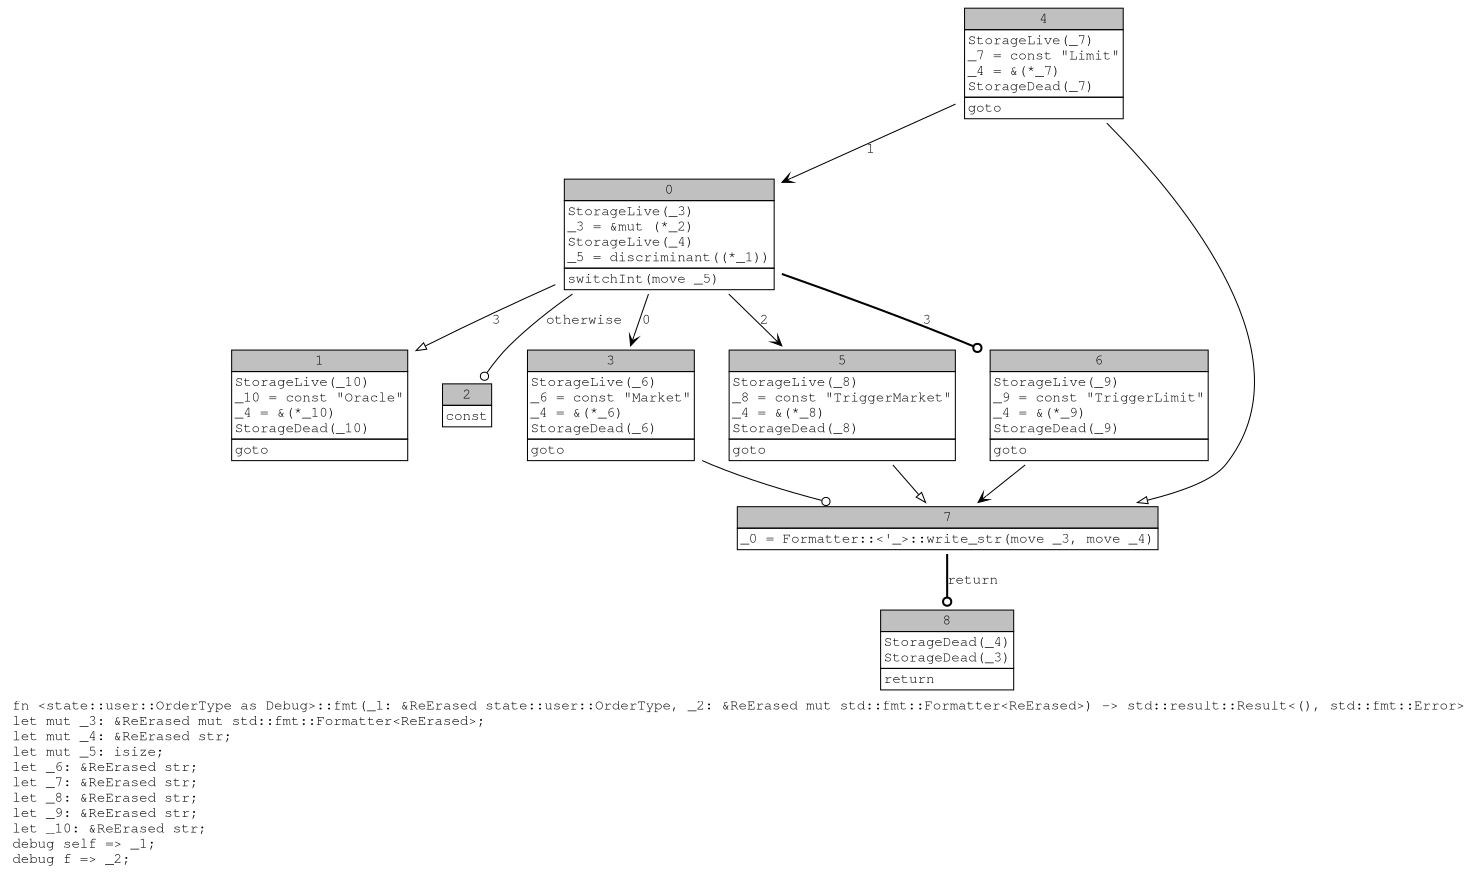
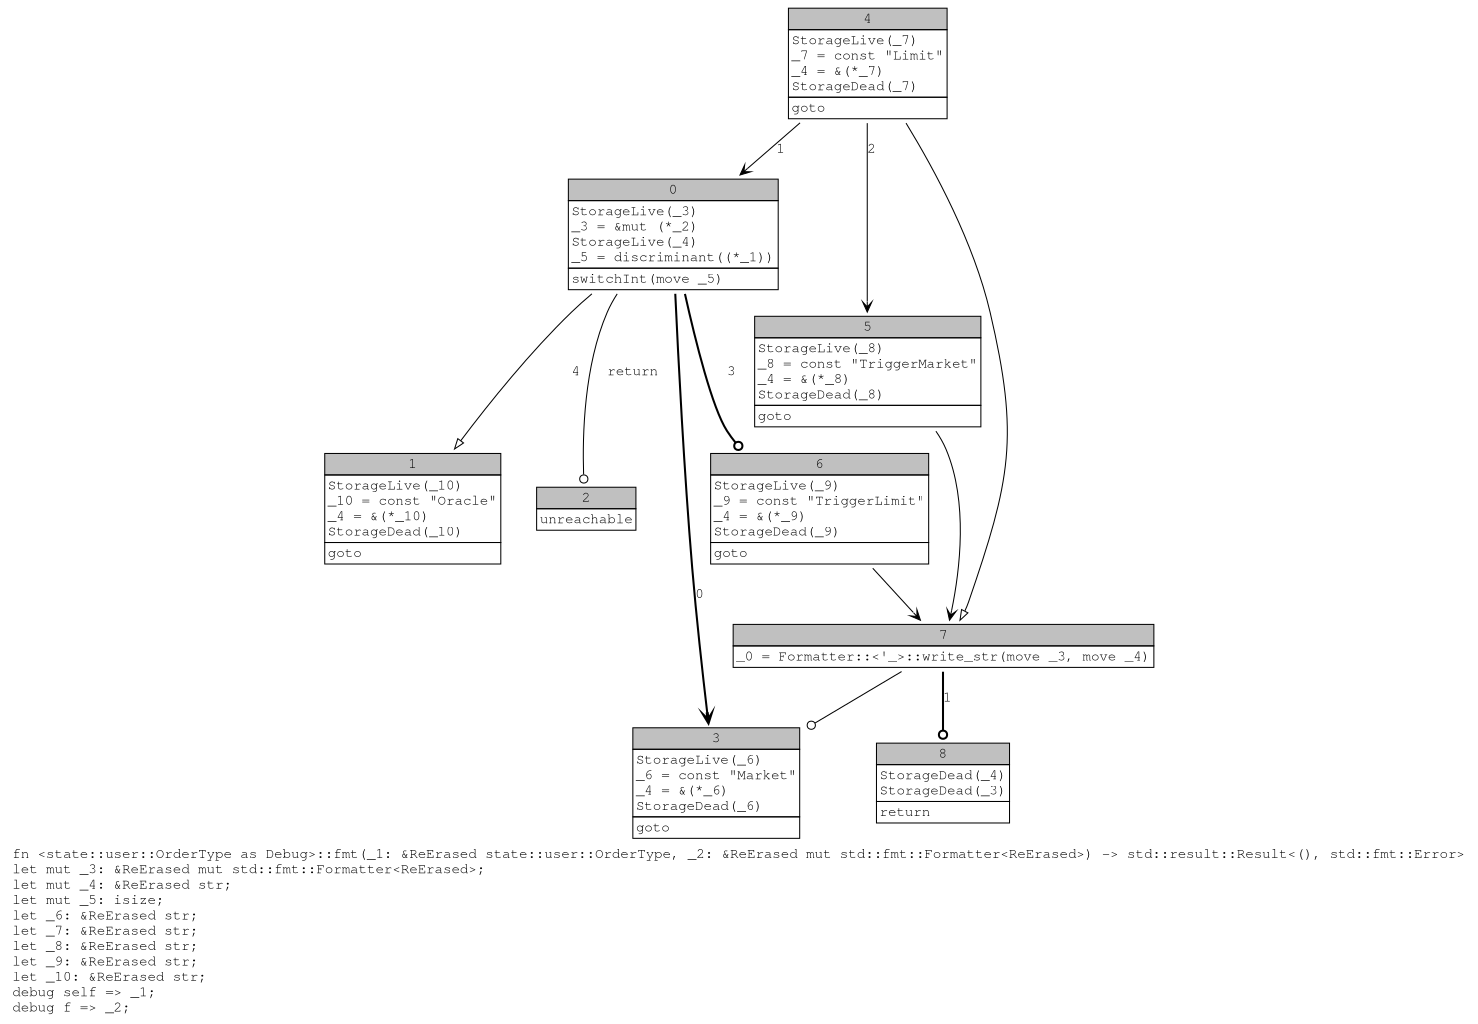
edge "0" -> "3": style solid -> bold
edge "0" -> "5": now "4" -> "5"
edge "0" -> "1": label "3" -> "4"
edge "0" -> "2": label "otherwise" -> "return"
node "2": text "const" -> "unreachable"
edge "5" -> "7": arrowhead onormal -> vee
edge "3" -> "7": reversed
edge "7" -> "8": label "return" -> "1"
